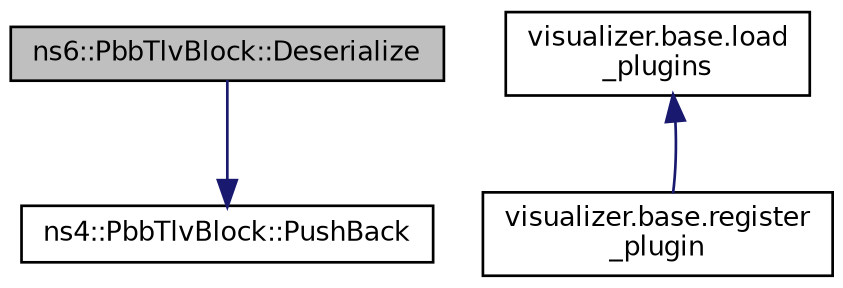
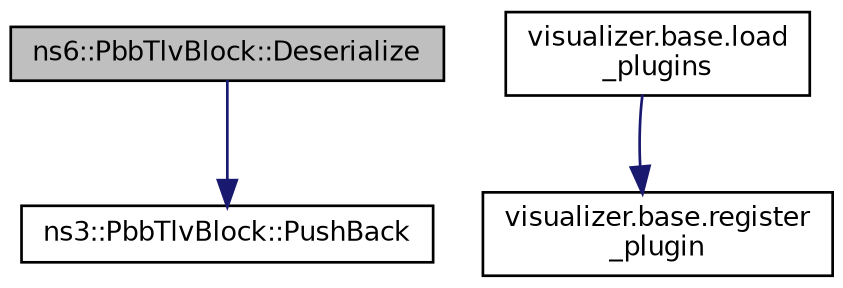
edge "visualizer.base.register _plugin" -> "visualizer.base.load _plugins": reversed
node "ns4::PbbTlvBlock::PushBack": label "ns4::PbbTlvBlock::PushBack" -> "ns3::PbbTlvBlock::PushBack"
